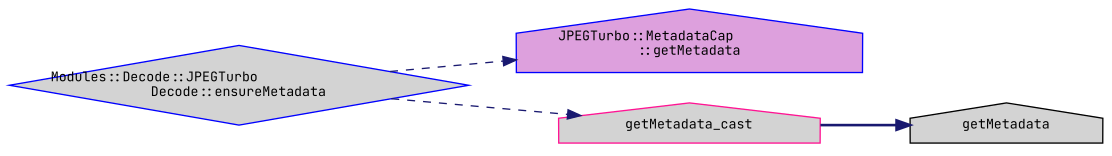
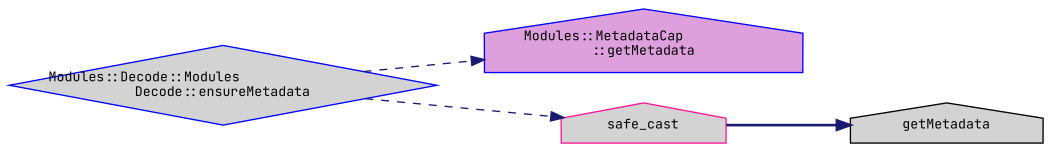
node "JPEGTurbo::MetadataCap ::getMetadata": label "JPEGTurbo::MetadataCap ::getMetadata" -> "Modules::MetadataCap ::getMetadata"
node "Modules::Decode::JPEGTurbo Decode::ensureMetadata": label "Modules::Decode::JPEGTurbo Decode::ensureMetadata" -> "Modules::Decode::Modules Decode::ensureMetadata"
node "getMetadata_cast": label "getMetadata_cast" -> "safe_cast"
